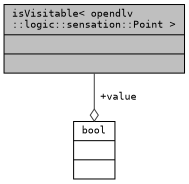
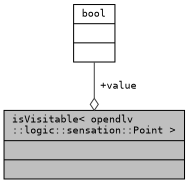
edge "isVisitable< opendlv" -> "bool": reversed
